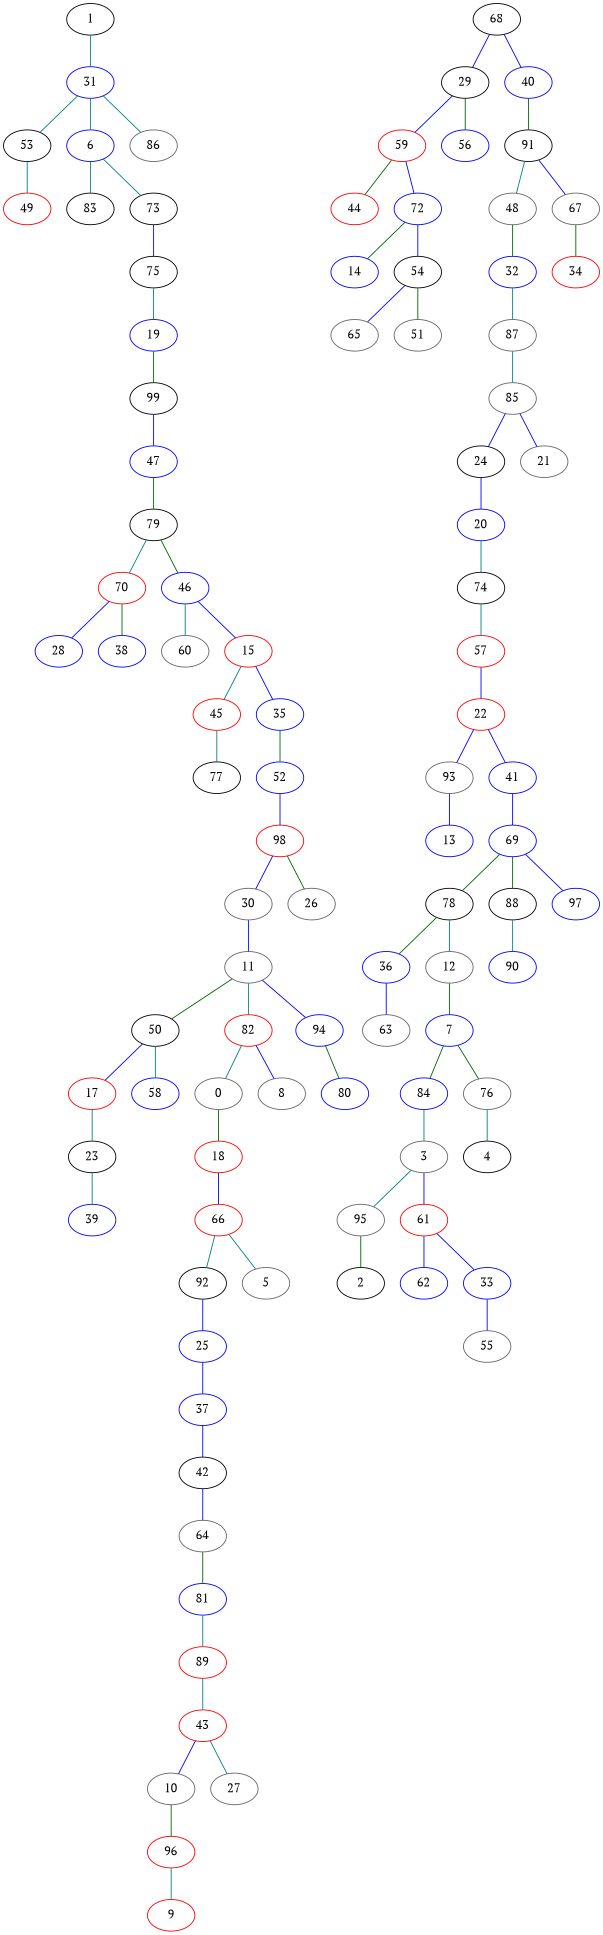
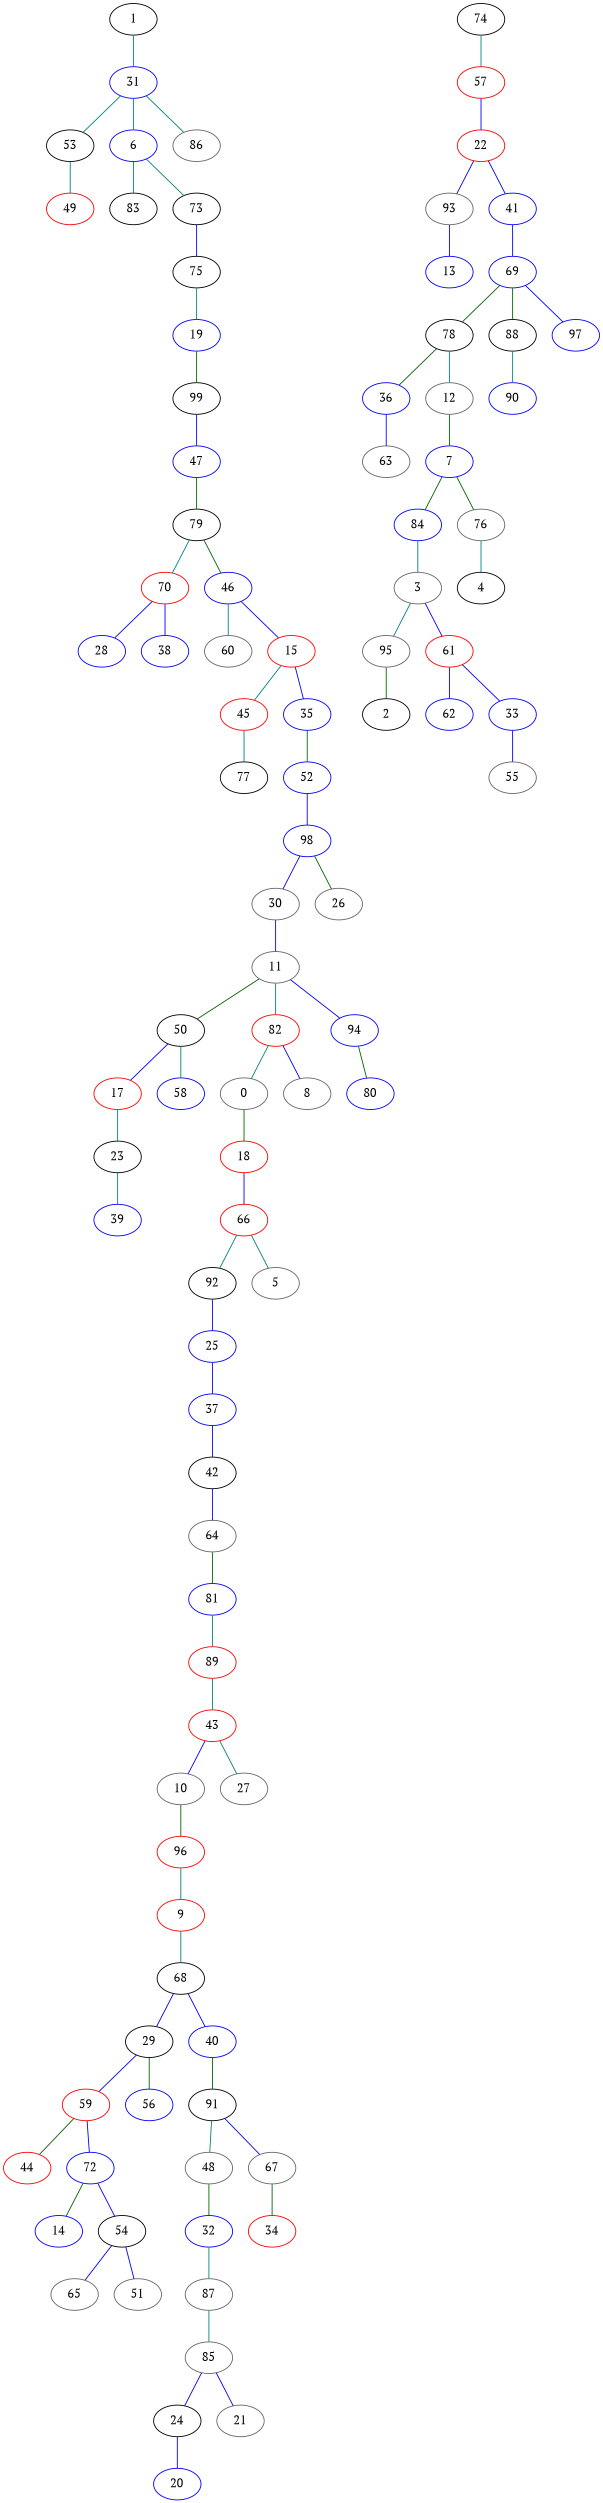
edge "54" -- "51": color darkgreen -> blue
edge "20" -- "74": removed
edge "70" -- "38": color darkgreen -> blue
node "98": color red -> blue
edge "9" -- "68": added
